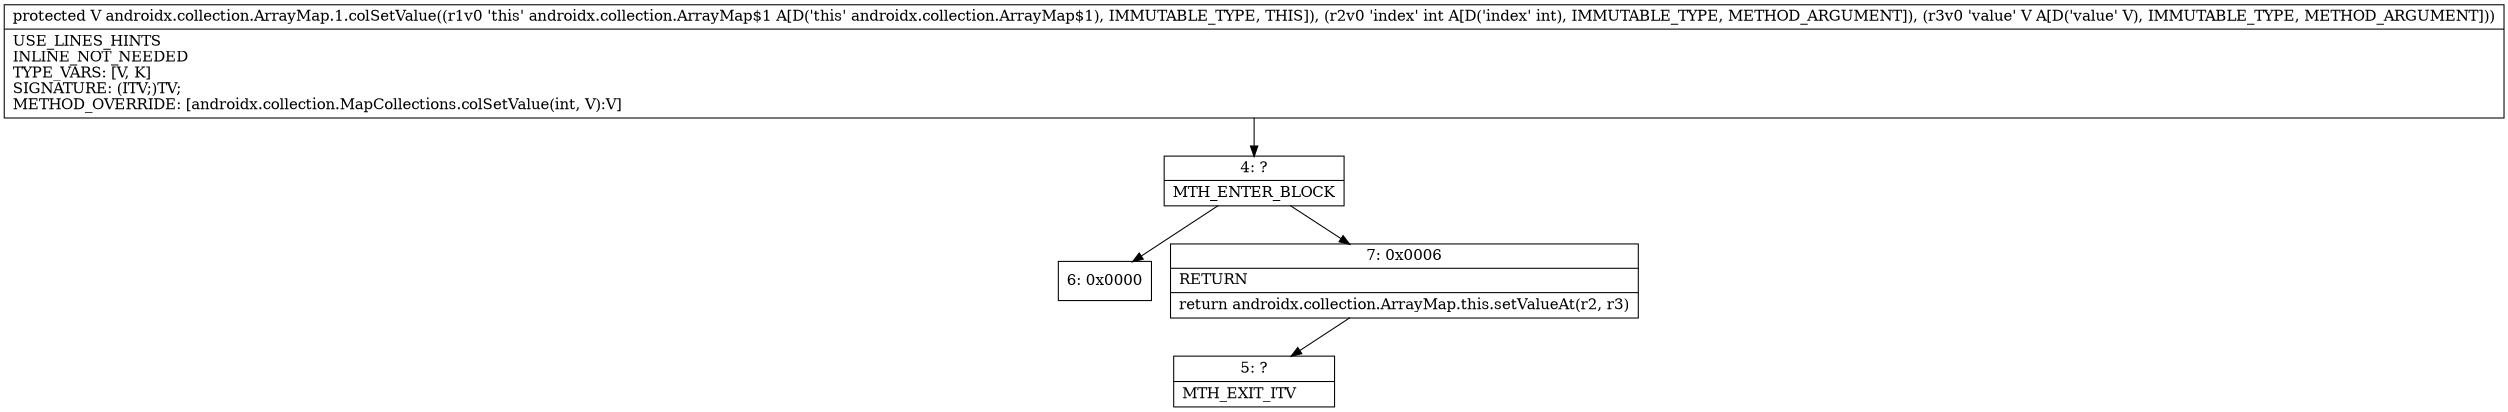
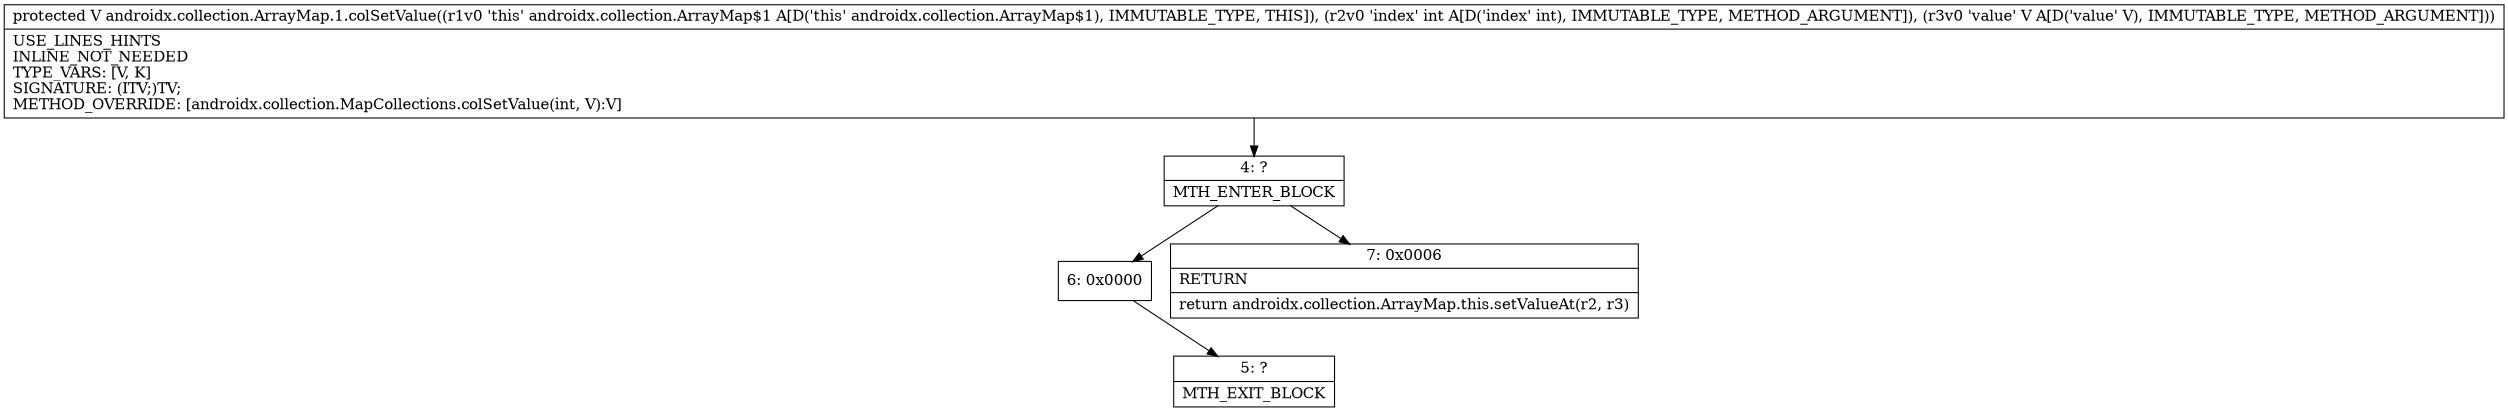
edge "7: 0x0006" -> "5: ?": now "6: 0x0000" -> "5: ?"
node "5: ?": text "MTH_EXIT_ITV" -> "MTH_EXIT_BLOCK"
